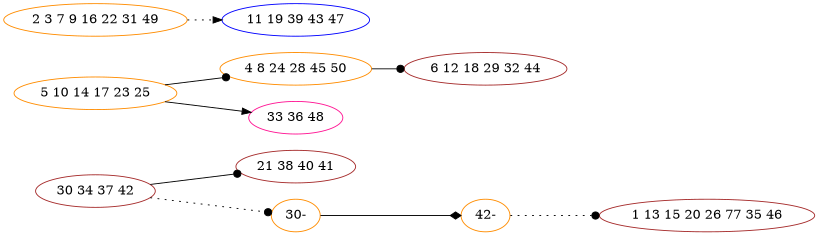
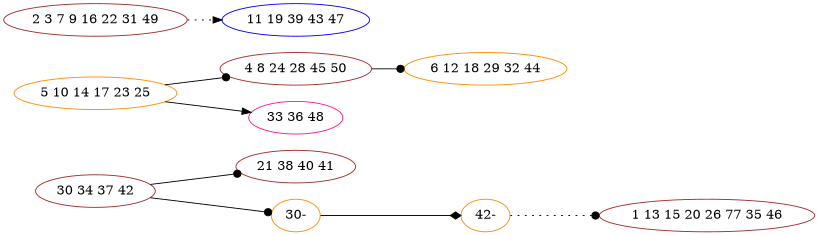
node "2 3 7 9 16 22 31 49": color darkorange -> brown
node "4 8 24 28 45 50": color darkorange -> brown
node "6 12 18 29 32 44": color brown -> darkorange
edge "30 34 37 42" -> "30-": style dotted -> solid
